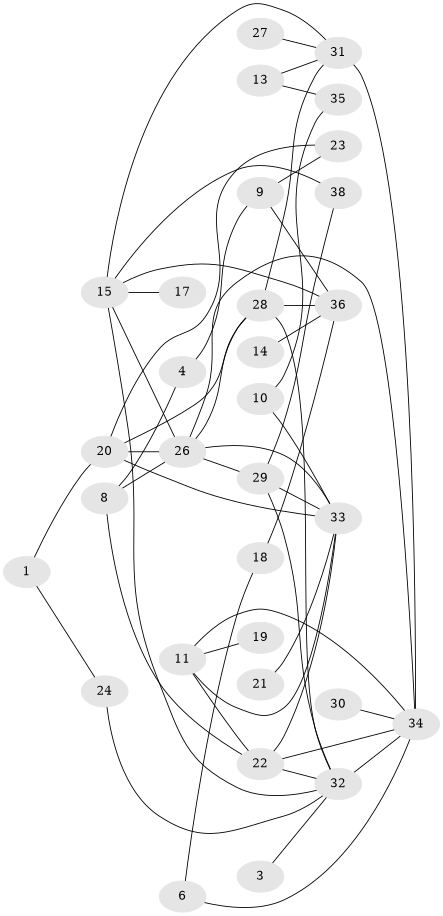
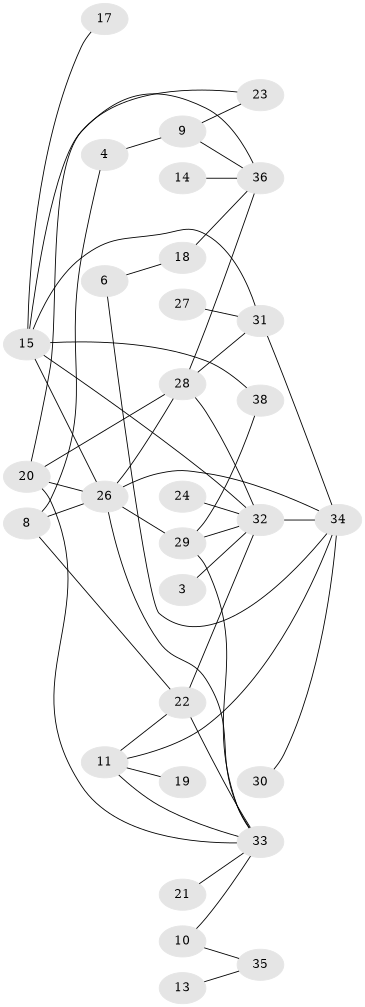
edge "31" -- "13": removed
node "1": removed
edge "34" -- "22": removed
